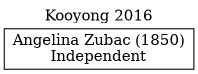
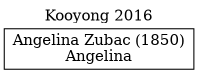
node "Angelina Zubac (1850) Independent": label "Angelina Zubac (1850) Independent" -> "Angelina Zubac (1850) Angelina"
